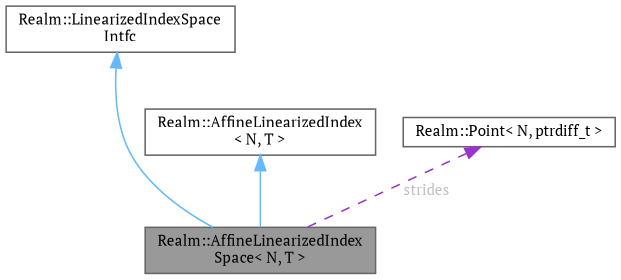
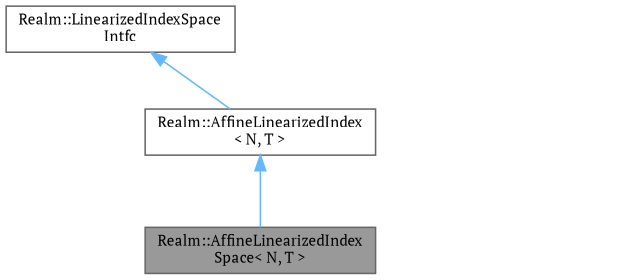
node "Realm::Point< N, ptrdiff_t >": removed
edge "Realm::AffineLinearizedIndex Space< N, T >" -> "Realm::LinearizedIndexSpace Intfc": now "Realm::AffineLinearizedIndex < N, T >" -> "Realm::LinearizedIndexSpace Intfc"
